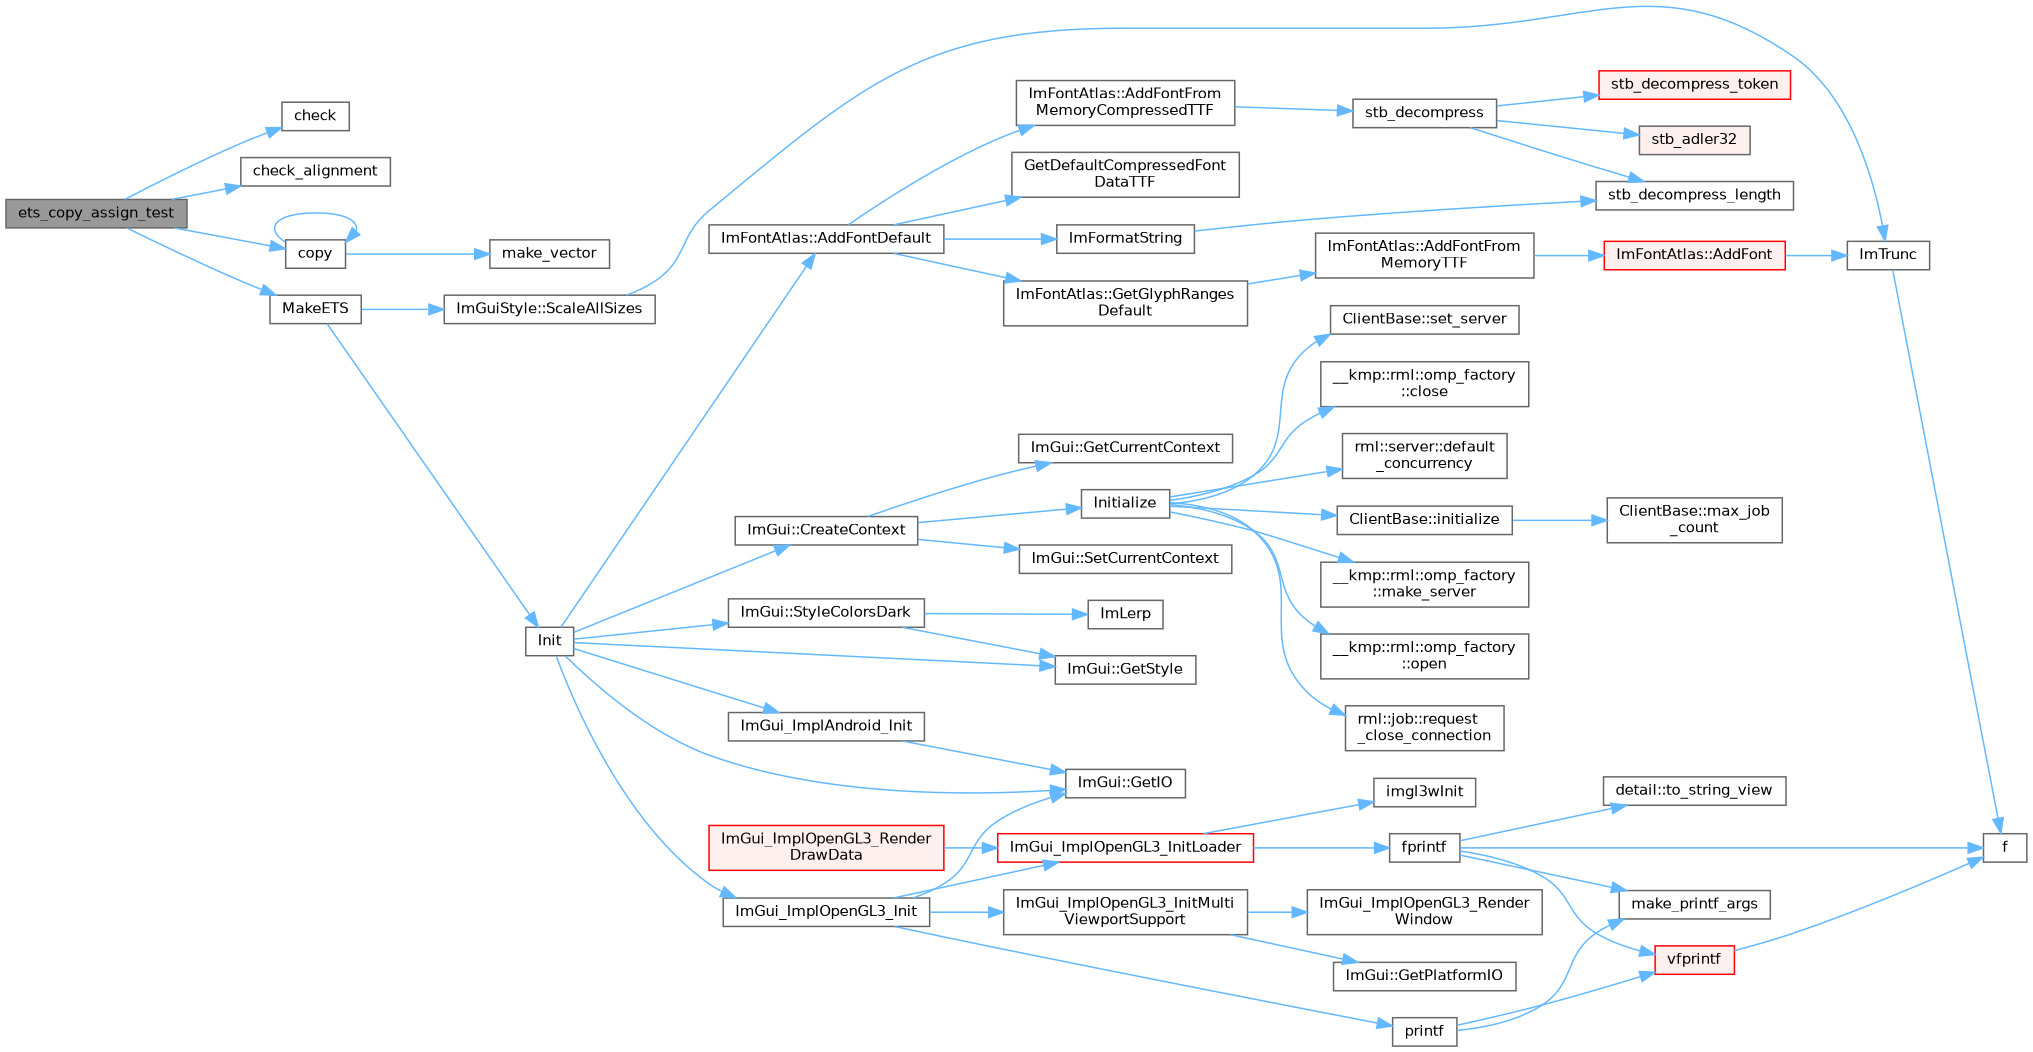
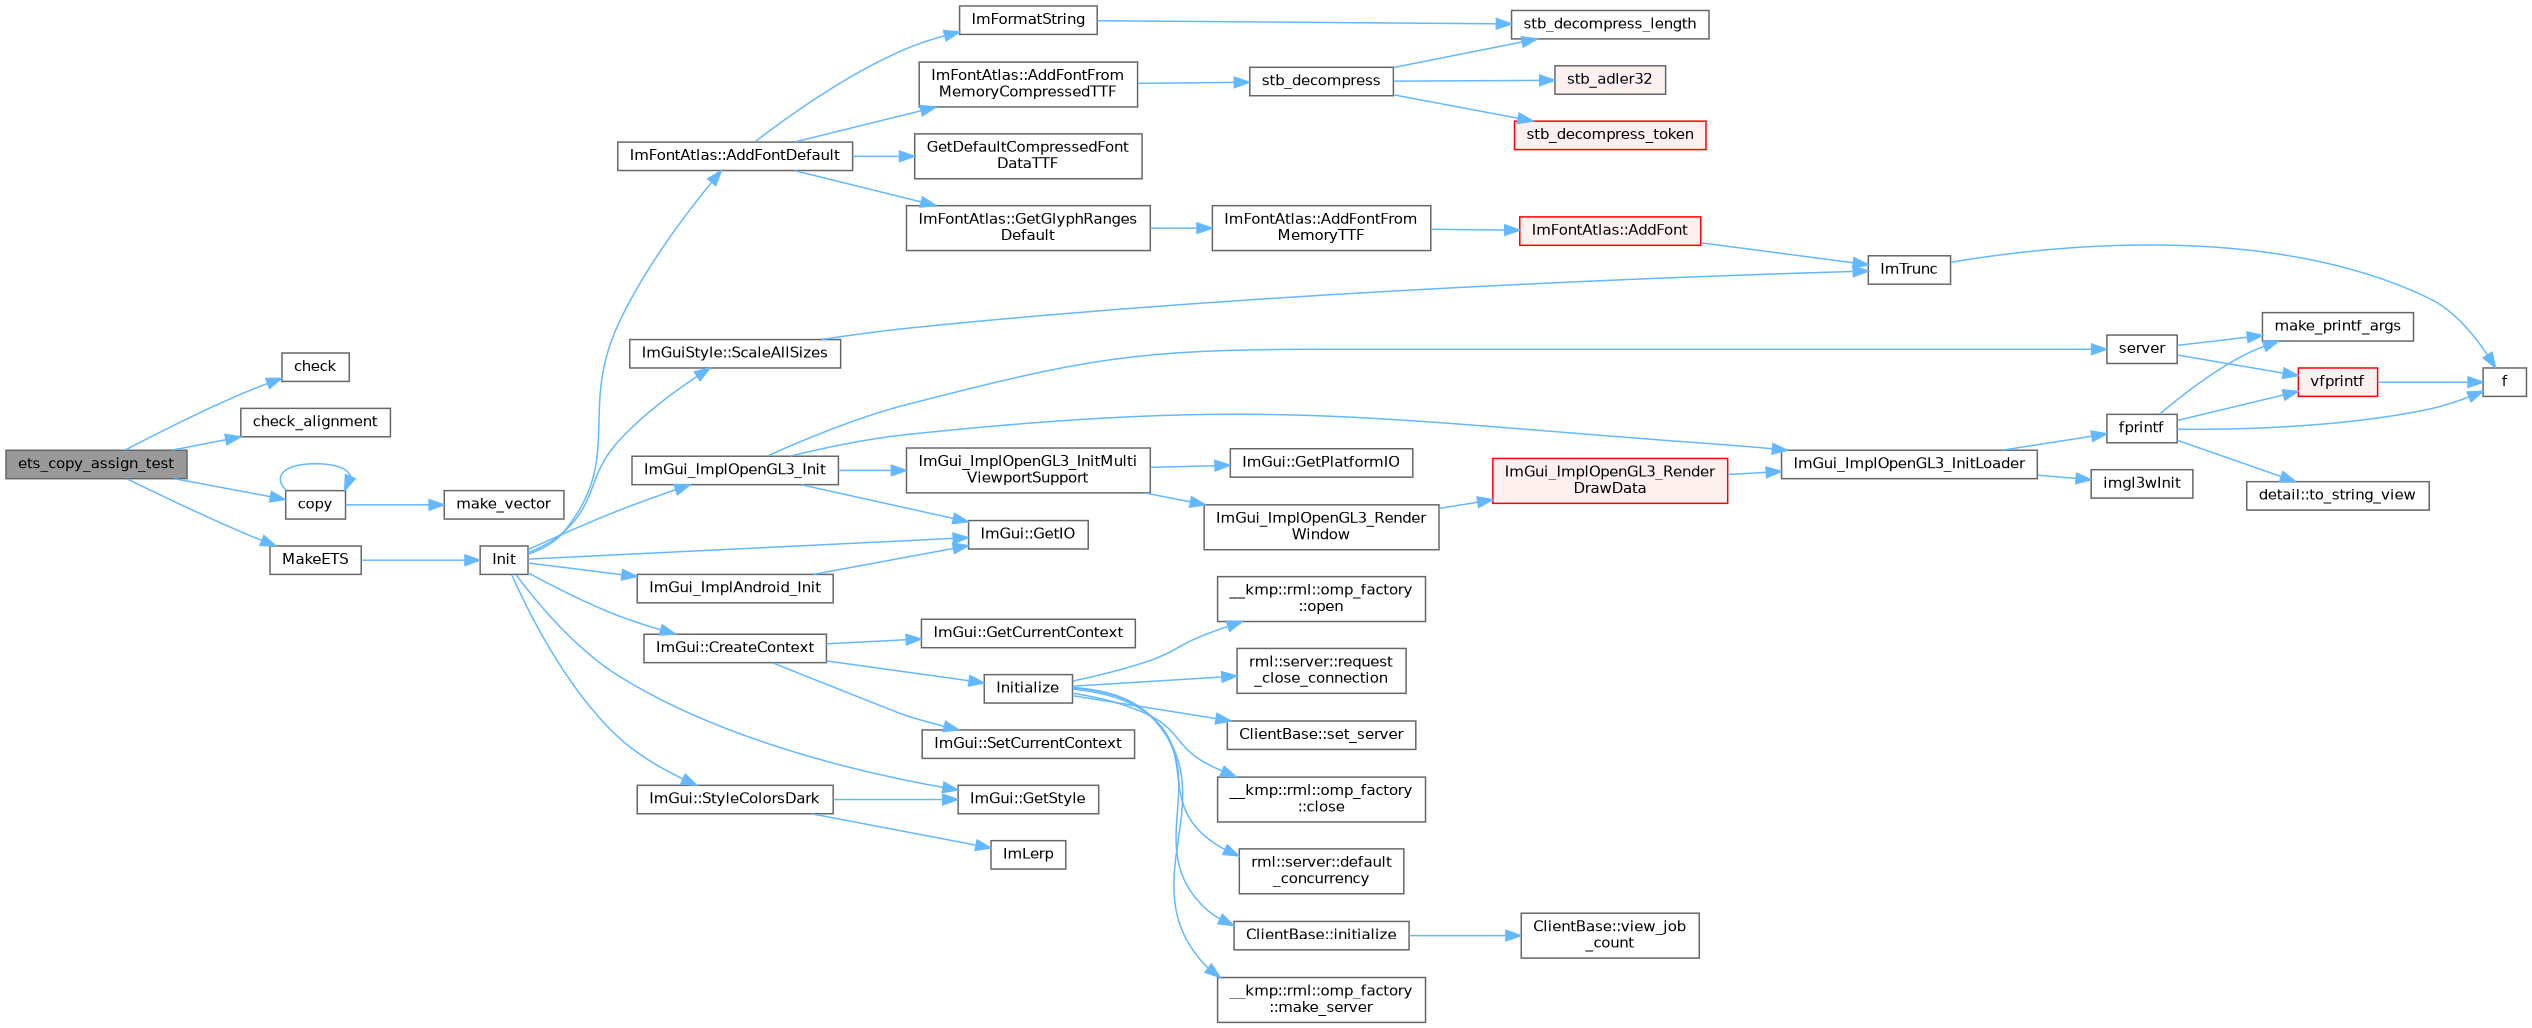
edge "MakeETS" -> "ImGuiStyle::ScaleAllSizes": now "Init" -> "ImGuiStyle::ScaleAllSizes"
edge "ImGui_ImplOpenGL3_Render Window" -> "ImGui_ImplOpenGL3_Render DrawData": added
node "ClientBase::max_job _count": label "ClientBase::max_job _count" -> "ClientBase::view_job _count"
node "rml::job::request _close_connection": label "rml::job::request _close_connection" -> "rml::server::request _close_connection"
node "ImGui_ImplOpenGL3_InitLoader": color red -> grey40
node "printf": label "printf" -> "server"
